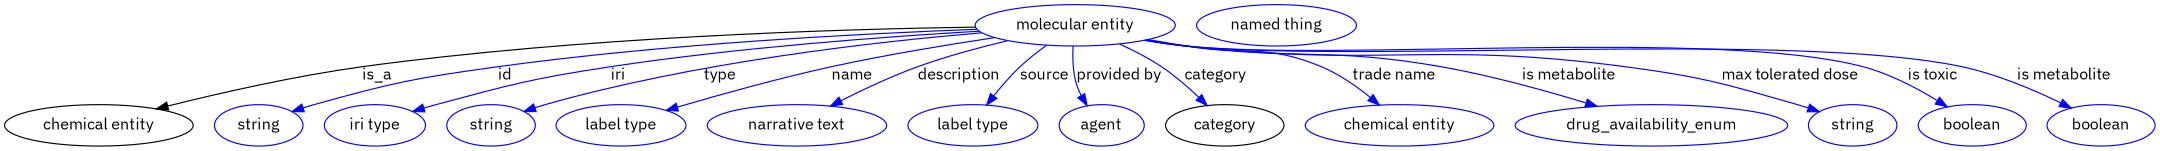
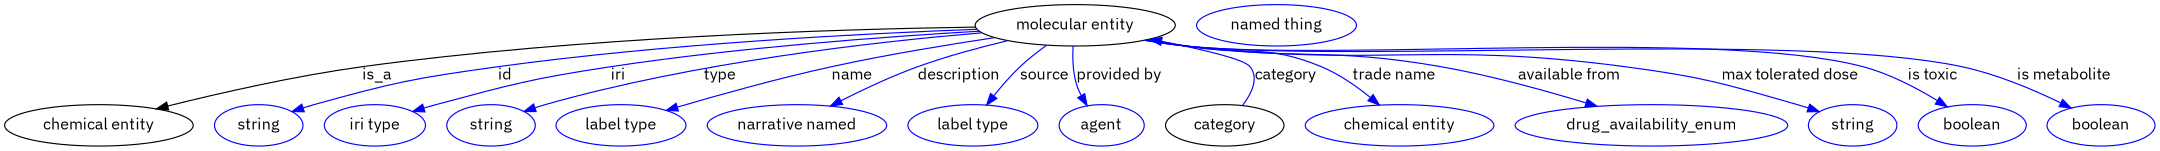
node "molecular entity": color blue -> black
edge "molecular entity" -> "category": reversed
edge "molecular entity" -> "drug_availability_enum": label "is metabolite" -> "available from"
node "narrative text": label "narrative text" -> "narrative named"
